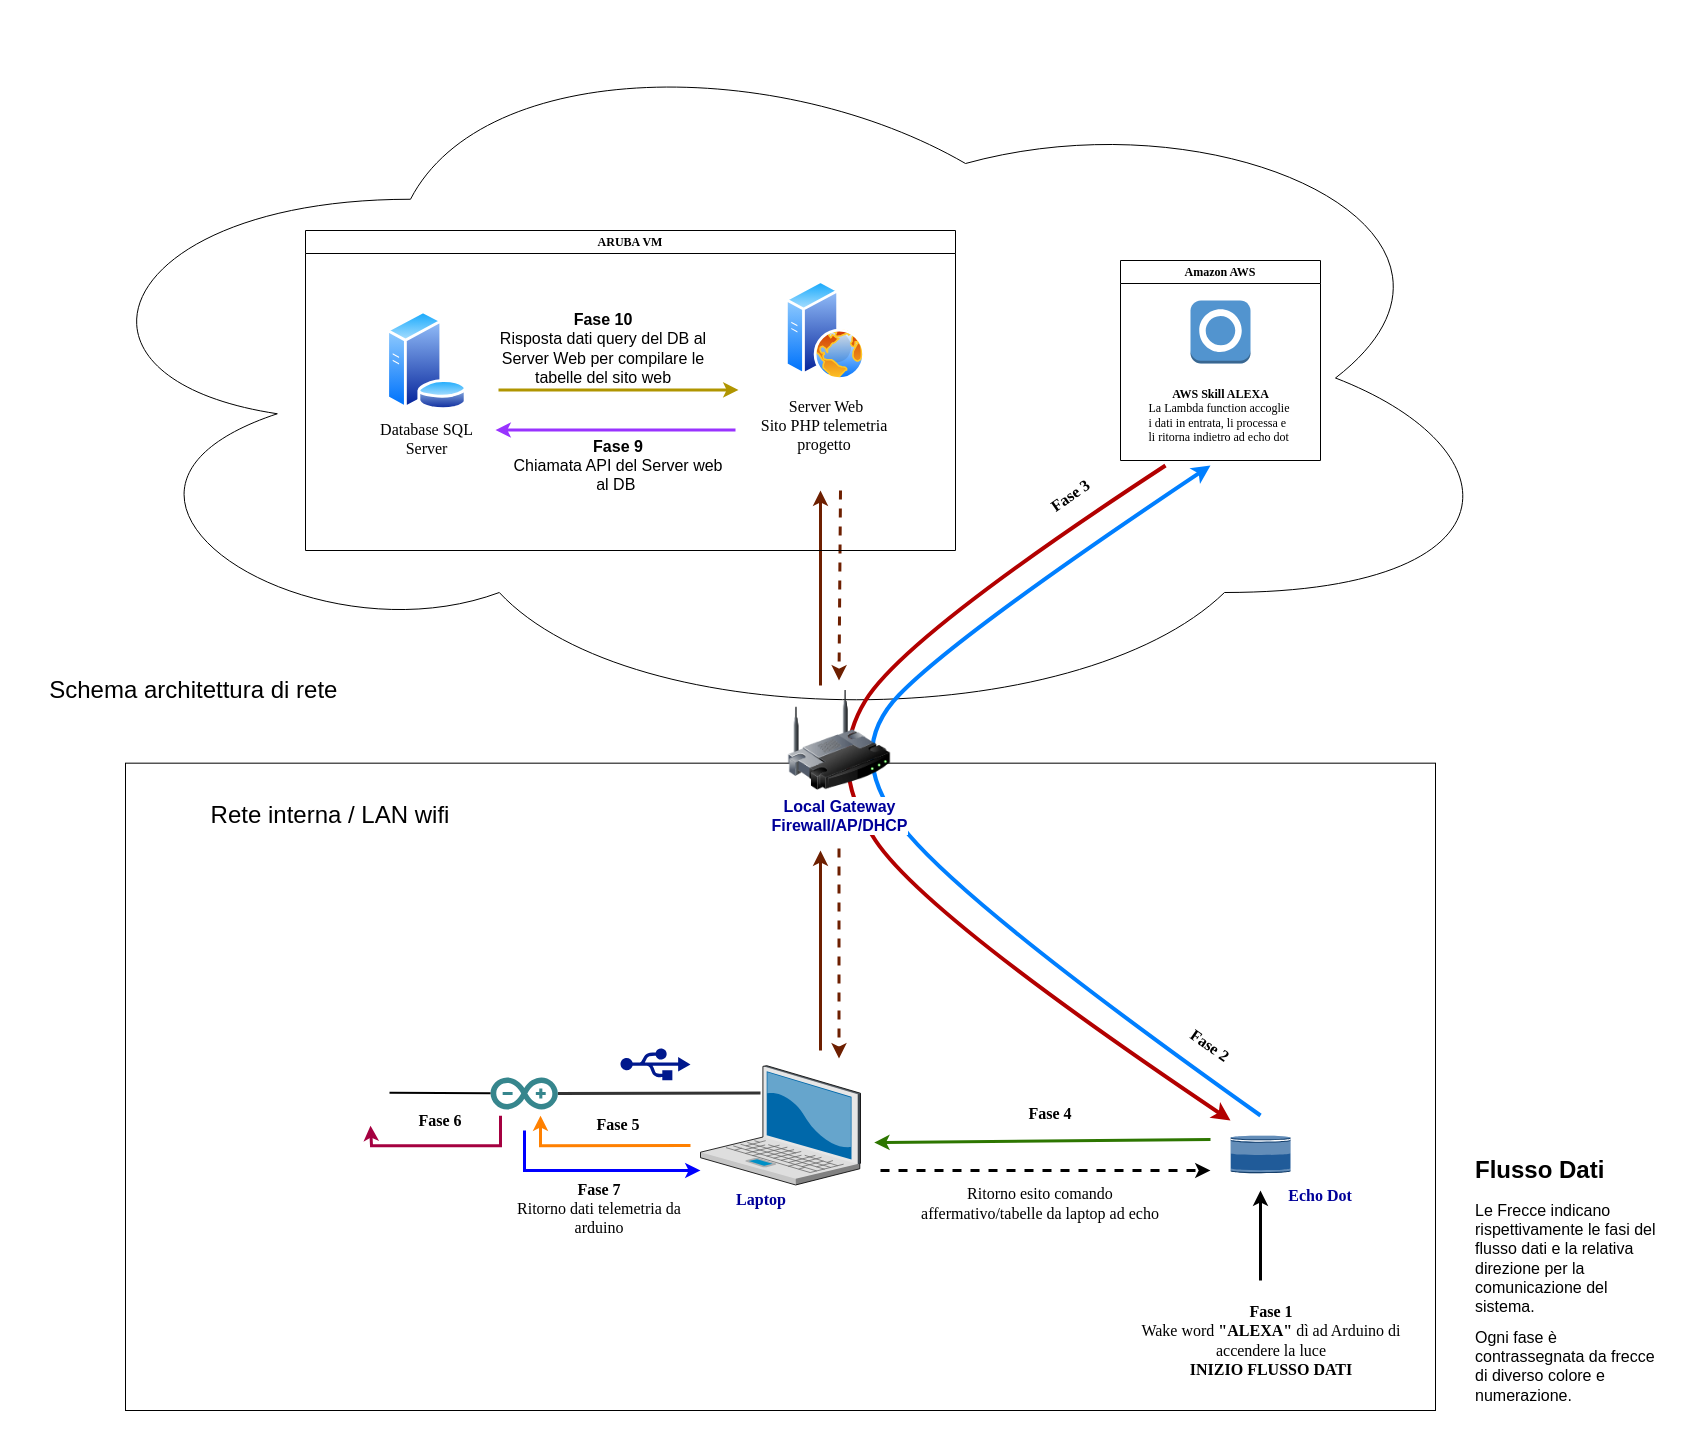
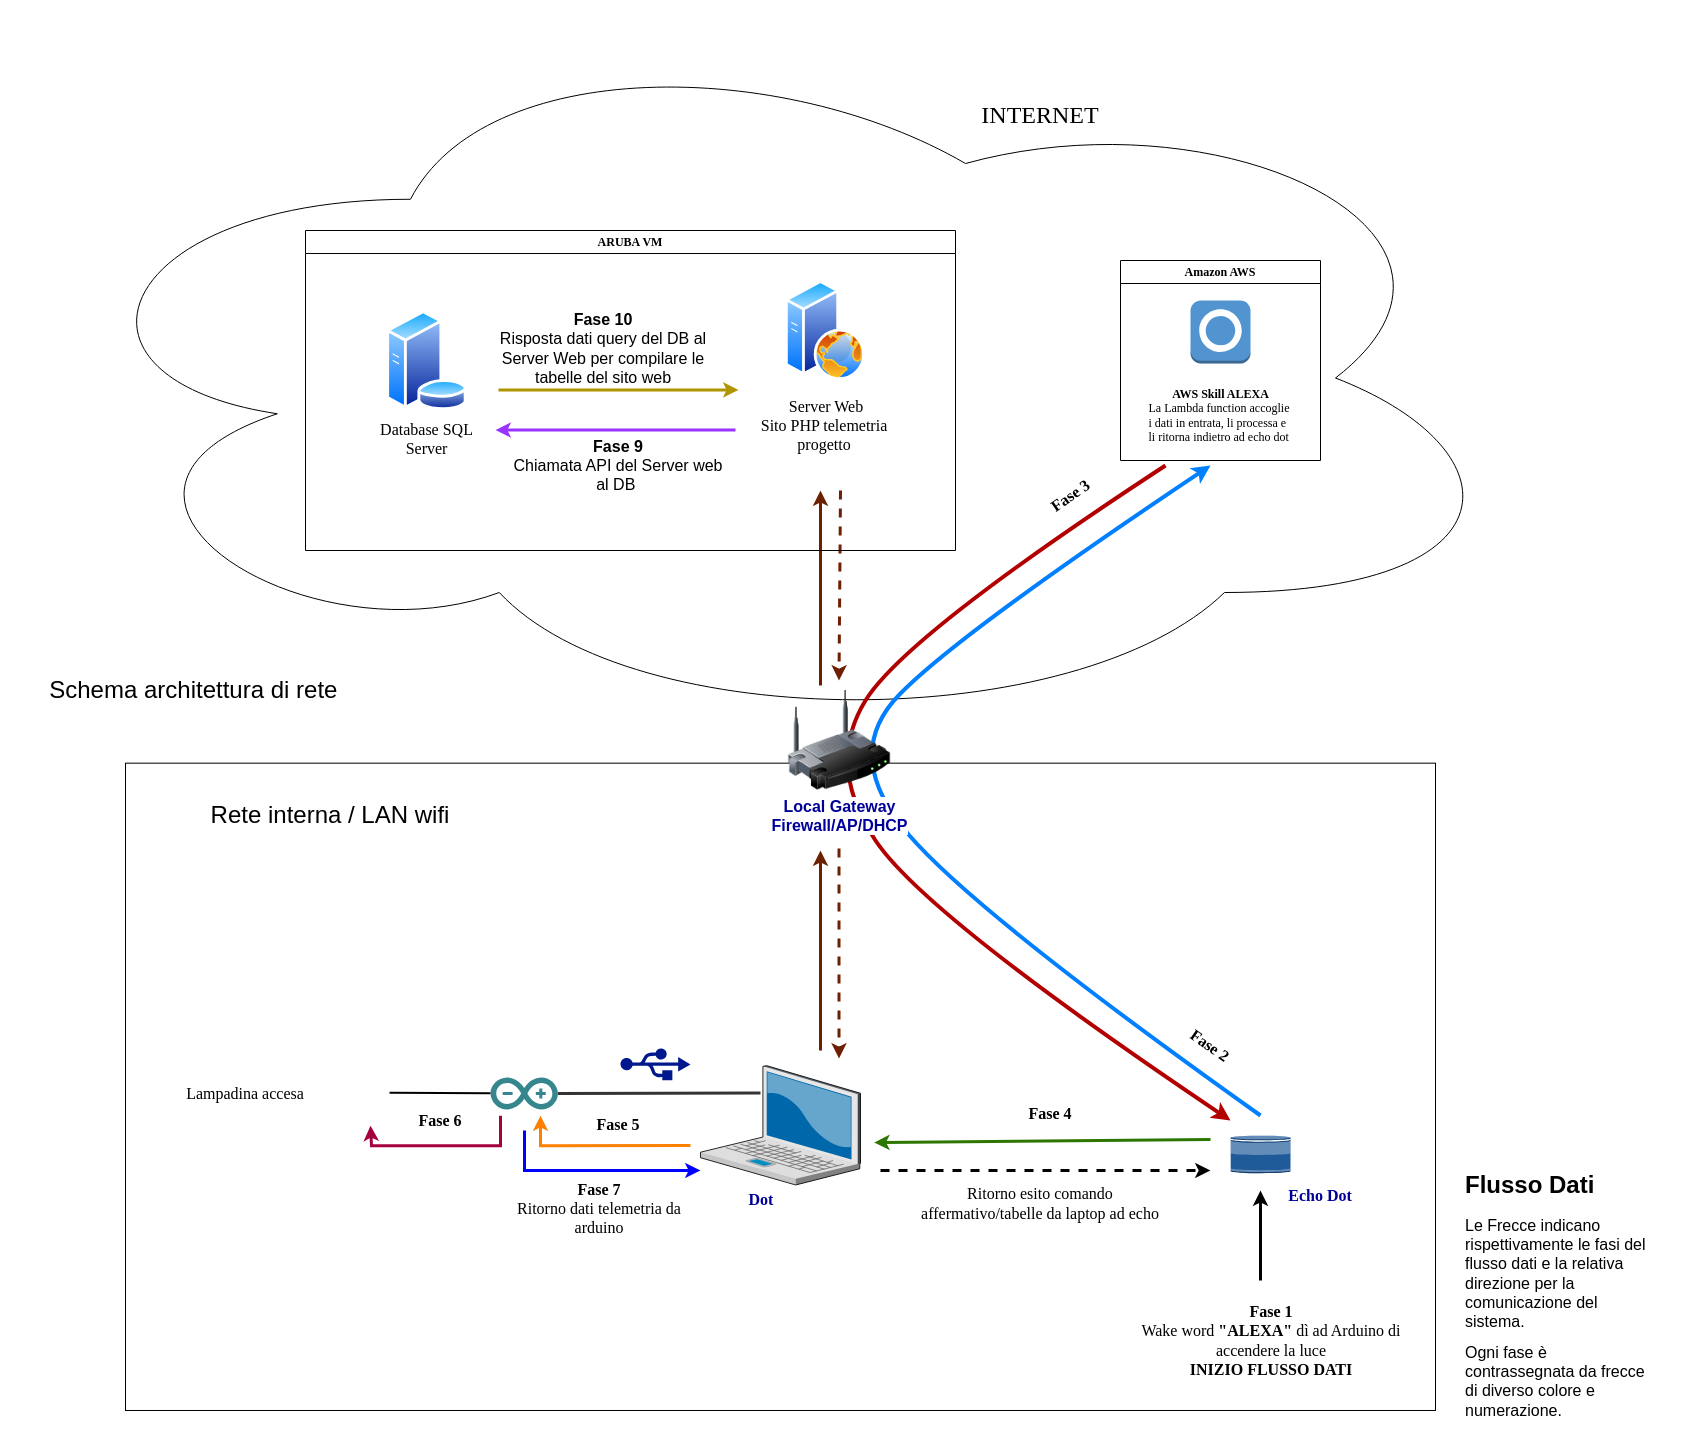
node "INTERNET": added
node "Lampadina accesa": added
node "Laptop": label "Laptop" -> "Dot"
node "Flusso DatiLe Frecce indicano rispettivamente le fasi del flusso dati e la relativa direzione per la comunicazione del sistema. Ogni fase è contrassegnata da frecce di diverso colore e numerazione.": moved (1566, 1286) -> (1556, 1301)
